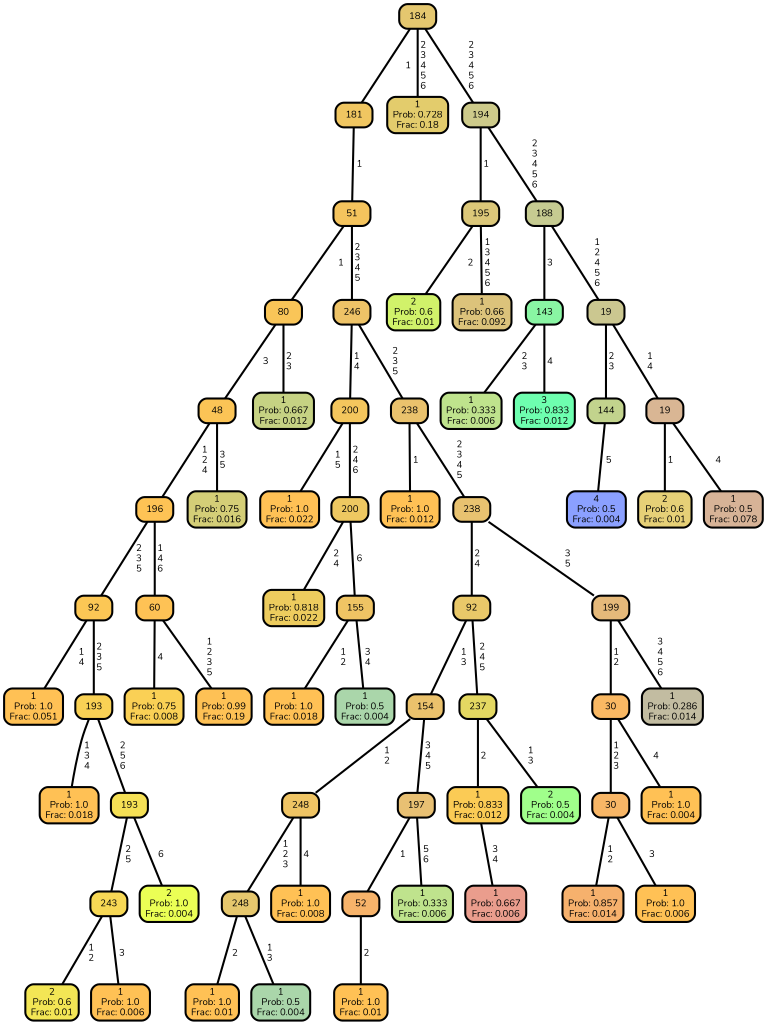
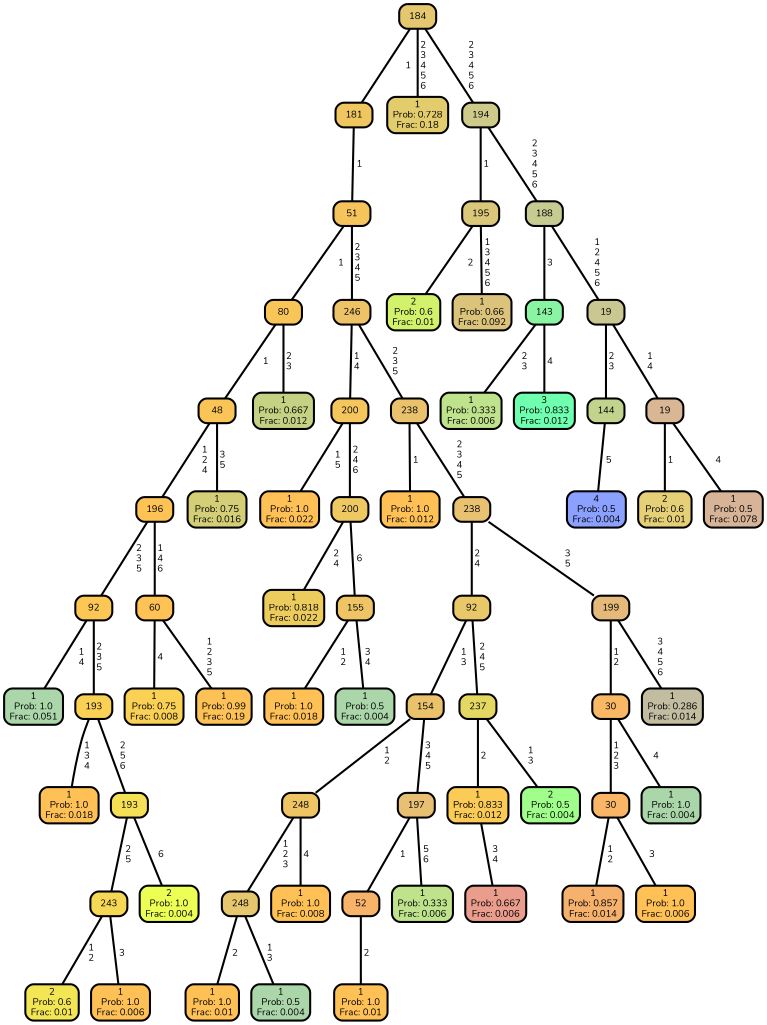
edge "80" -- "48": label " 3" -> " 1"
node "1 Prob: 1.0 Frac: 0.051": fillcolor #ffc155 -> #aad6aa
node "1 Prob: 1.0 Frac: 0.004": fillcolor #ffc155 -> #aad6aa
